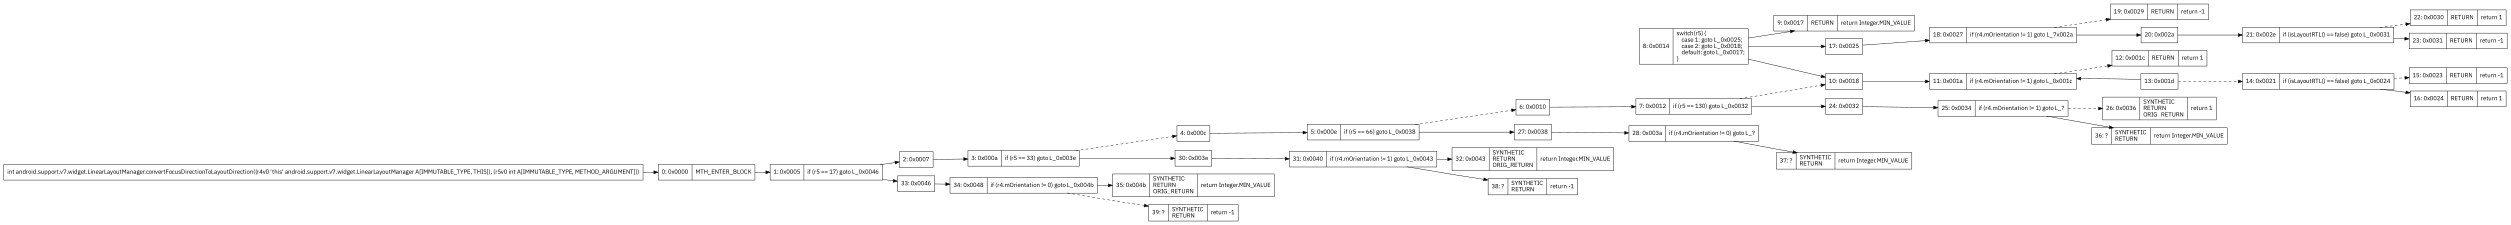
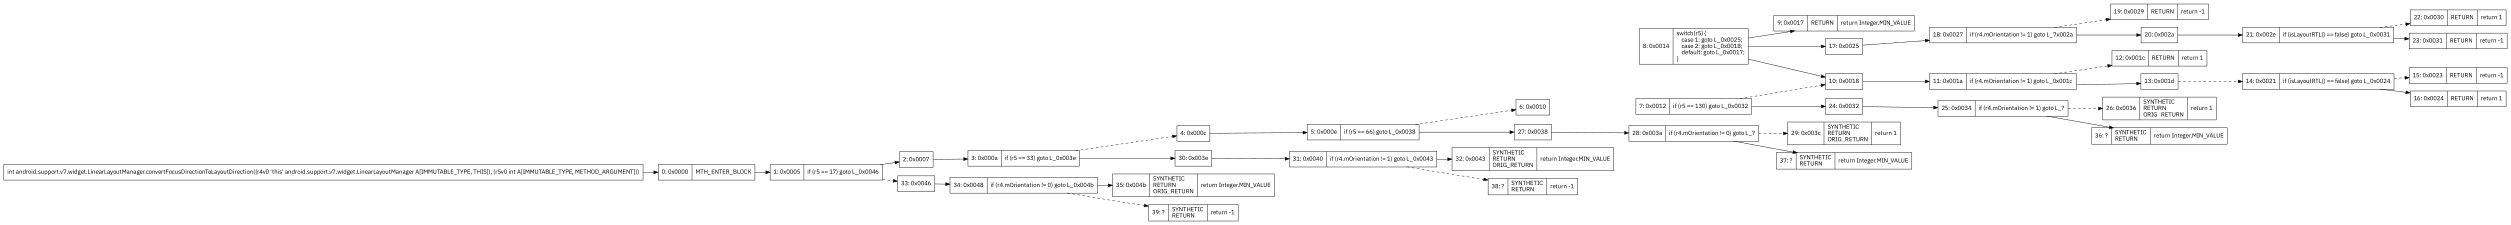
edge "13: 0x001d" -> "11: 0x001a": reversed
edge "6: 0x0010" -> "7: 0x0012": removed
node "29: 0x003c": added
edge "31: 0x0040" -> "38: ?": style solid -> dashed
edge "1: 0x0005" -> "33: 0x0046": style solid -> dashed
